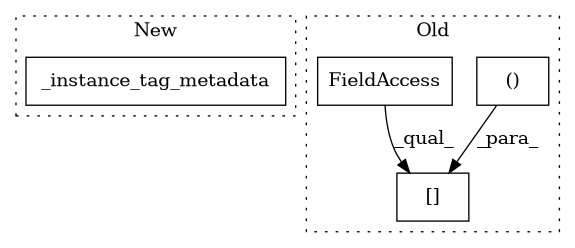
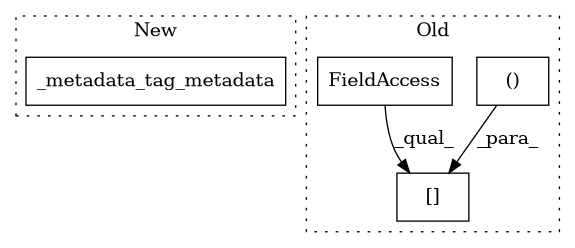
node "_instance_tag_metadata": label "_instance_tag_metadata" -> "_metadata_tag_metadata"
